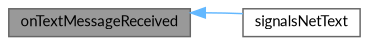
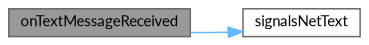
edge "signalsNetText" -> "onTextMessageReceived": reversed
